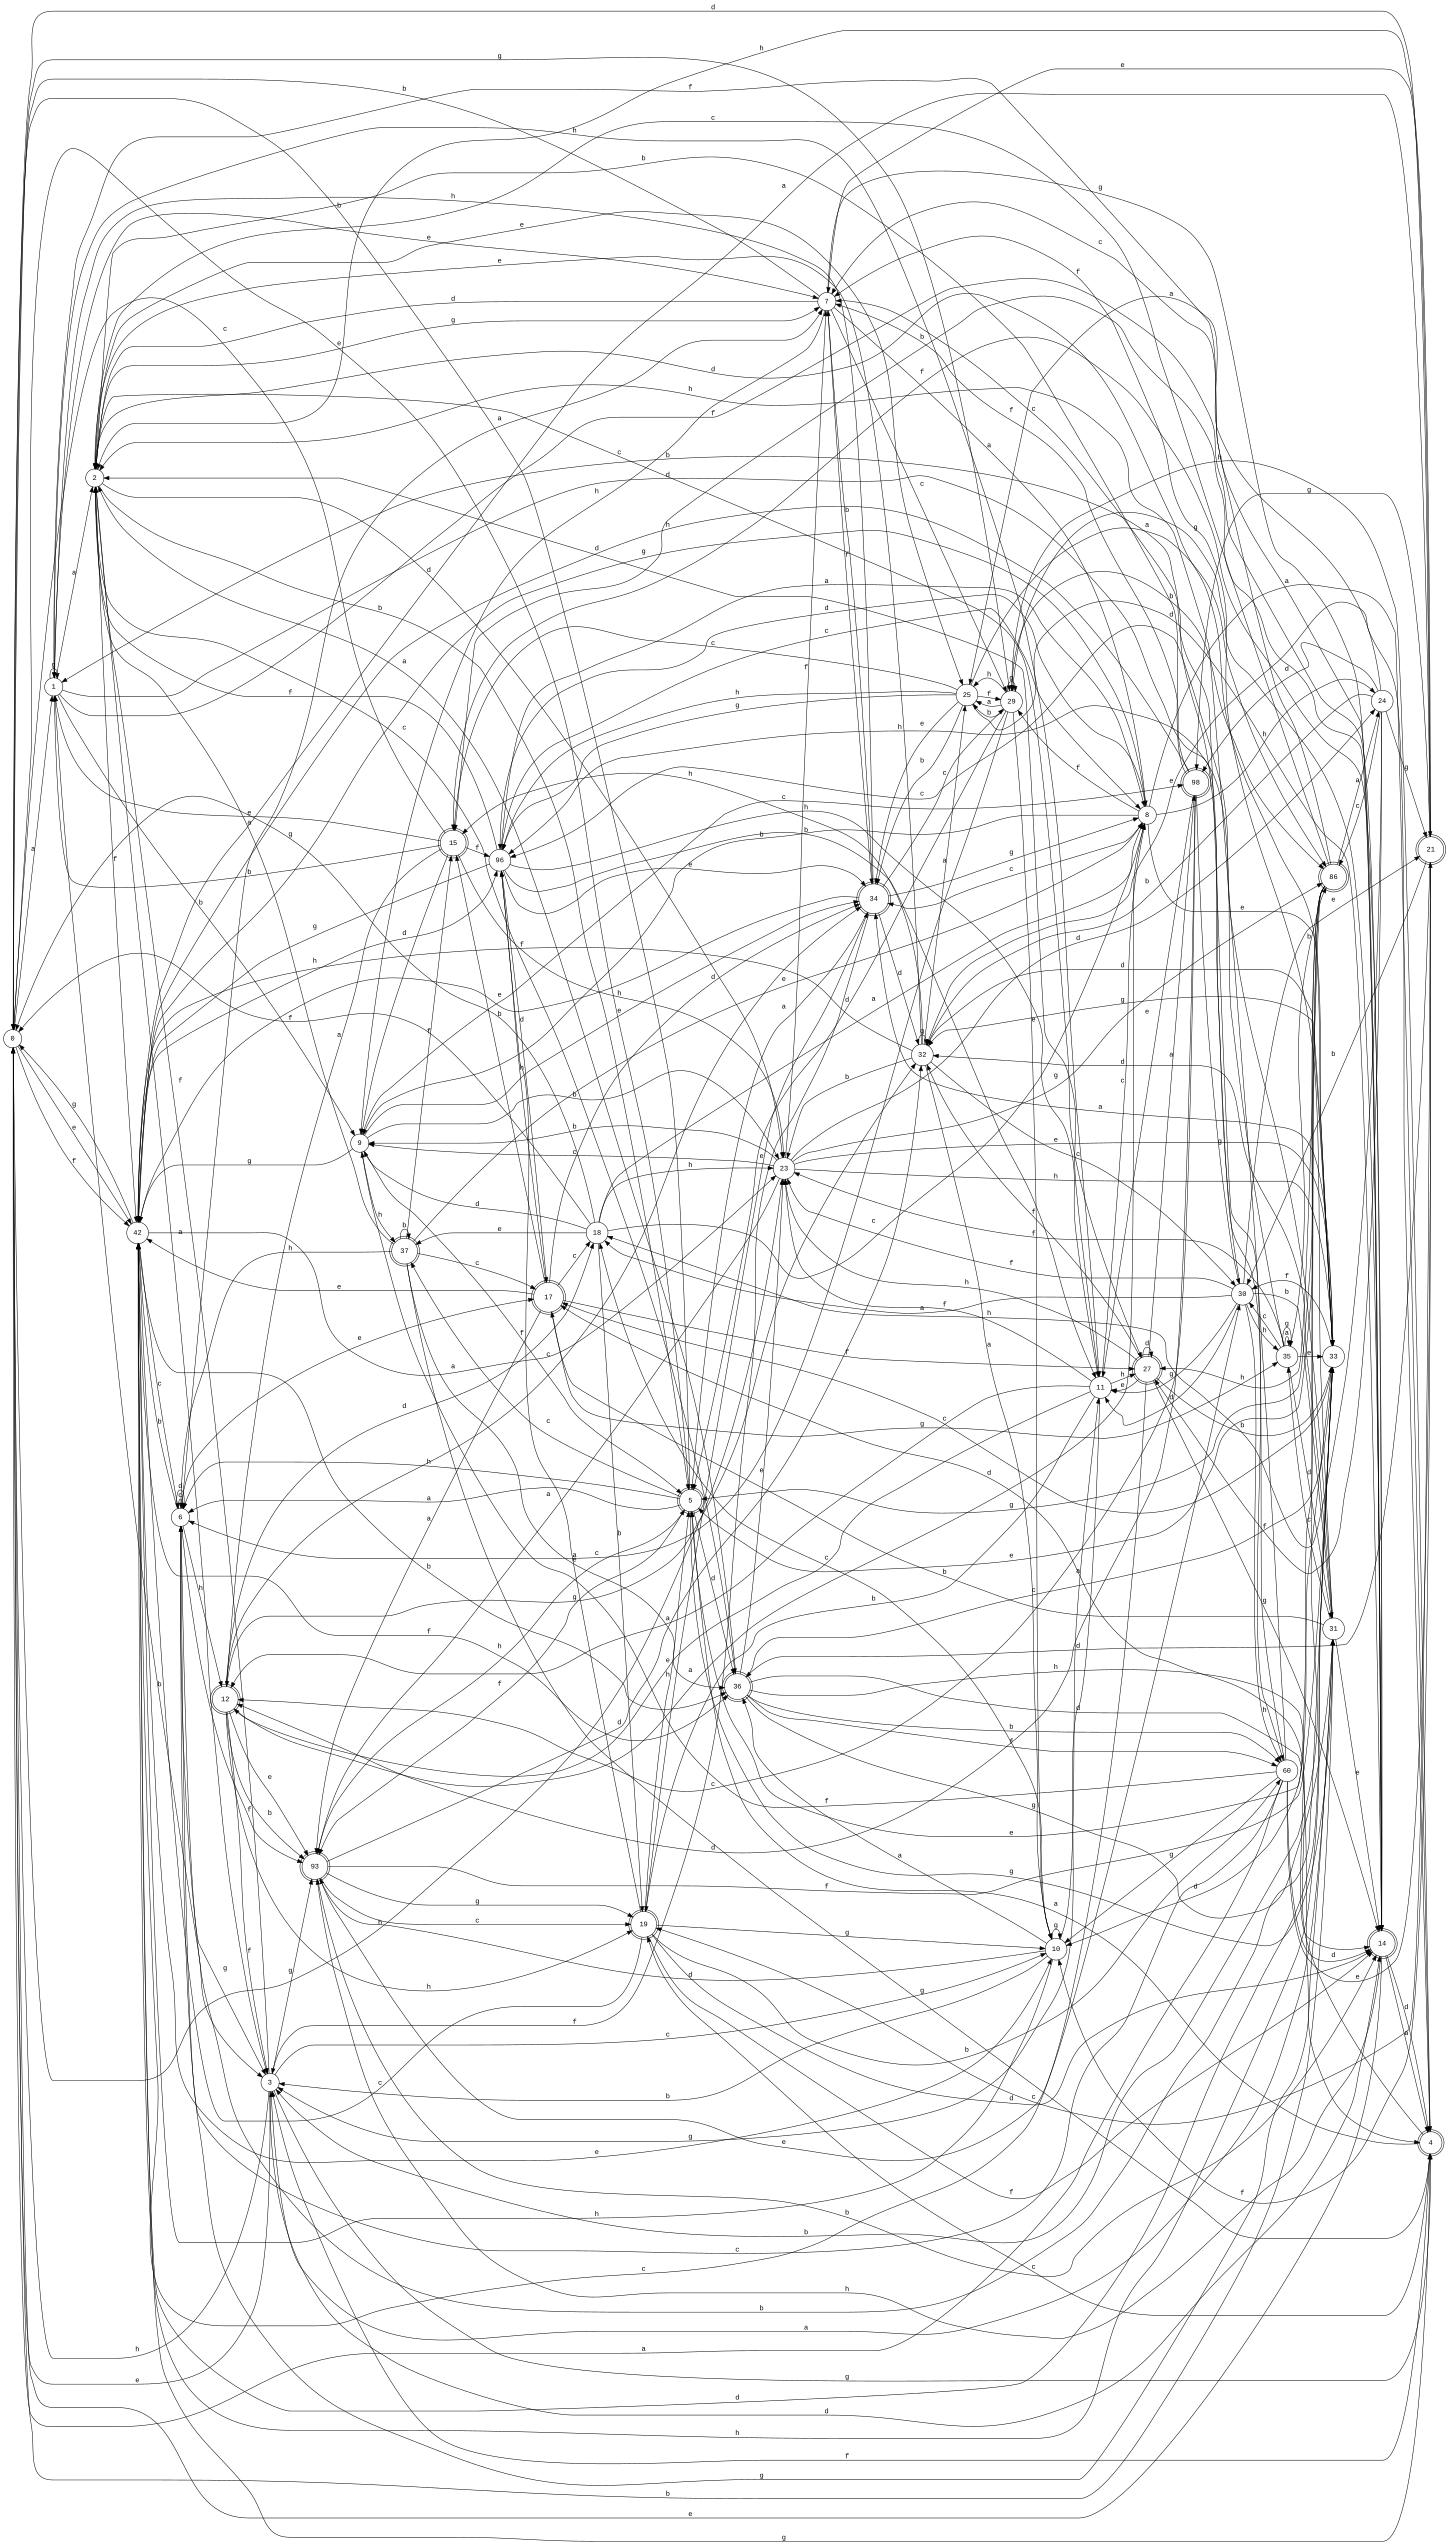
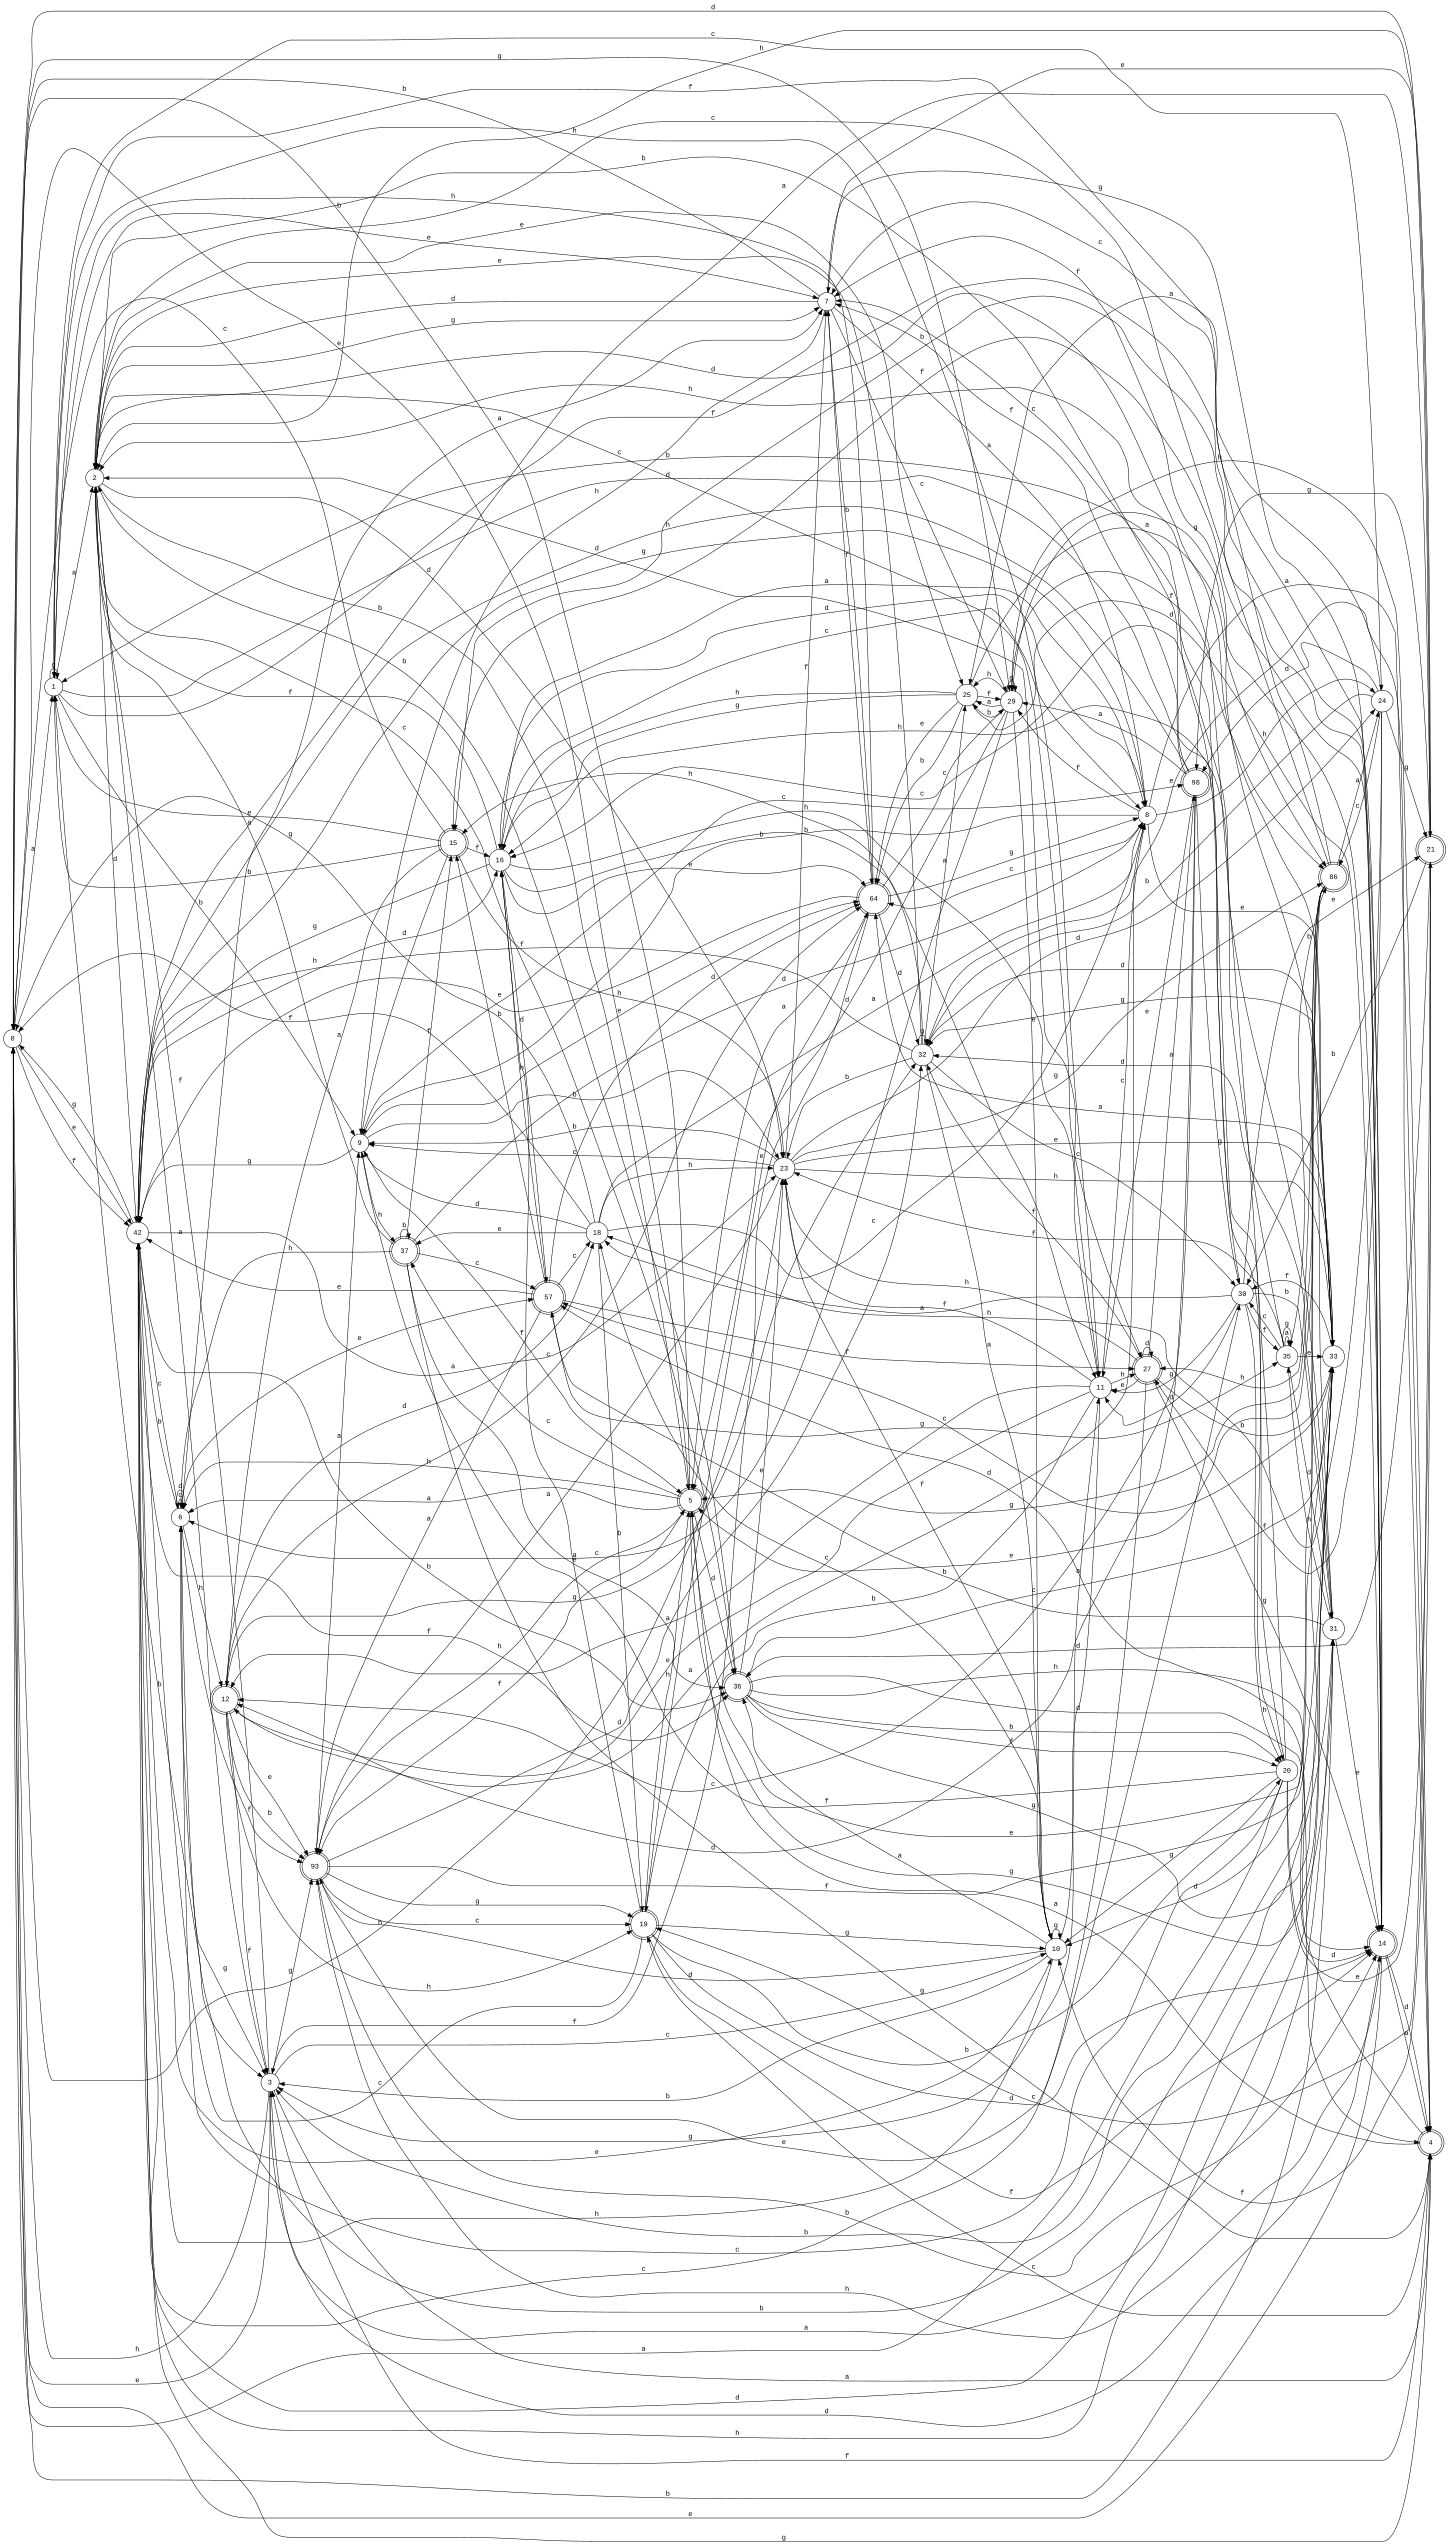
edge "1" -> "24": added, label "c"
edge "29" -> "86": label "b" -> "f"
edge "25" -> "15": removed, label "c"
edge "36" -> "2": label "a" -> "b"
edge "98" -> "29": added, label "a"
edge "2" -> "42": label "f" -> "d"
node "96": label "96" -> "16"
node "34": label "34" -> "64"
edge "37" -> "8": label "e" -> "d"
edge "30" -> "23": now "10" -> "23"
node "17": label "17" -> "57"
edge "30" -> "35": label "h" -> "f"
edge "93" -> "9": added, label "a"
edge "31" -> "35": label "c" -> "h"
node "60": label "60" -> "20"
edge "3" -> "4": label "g" -> "a"
edge "31" -> "6": removed, label "g"
